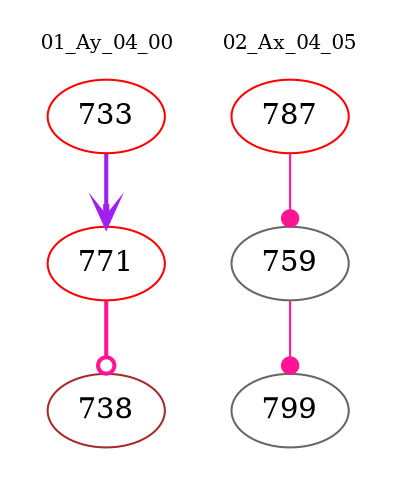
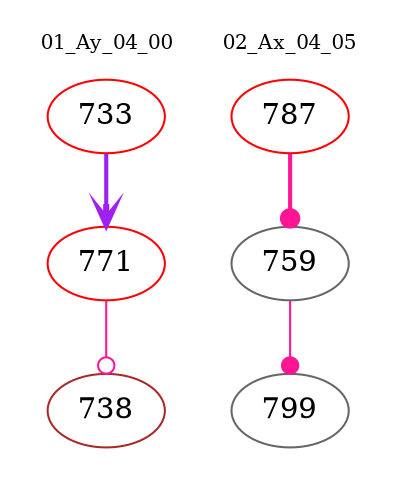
edge "787" -> "759": style solid -> bold
edge "771" -> "738": style bold -> solid
